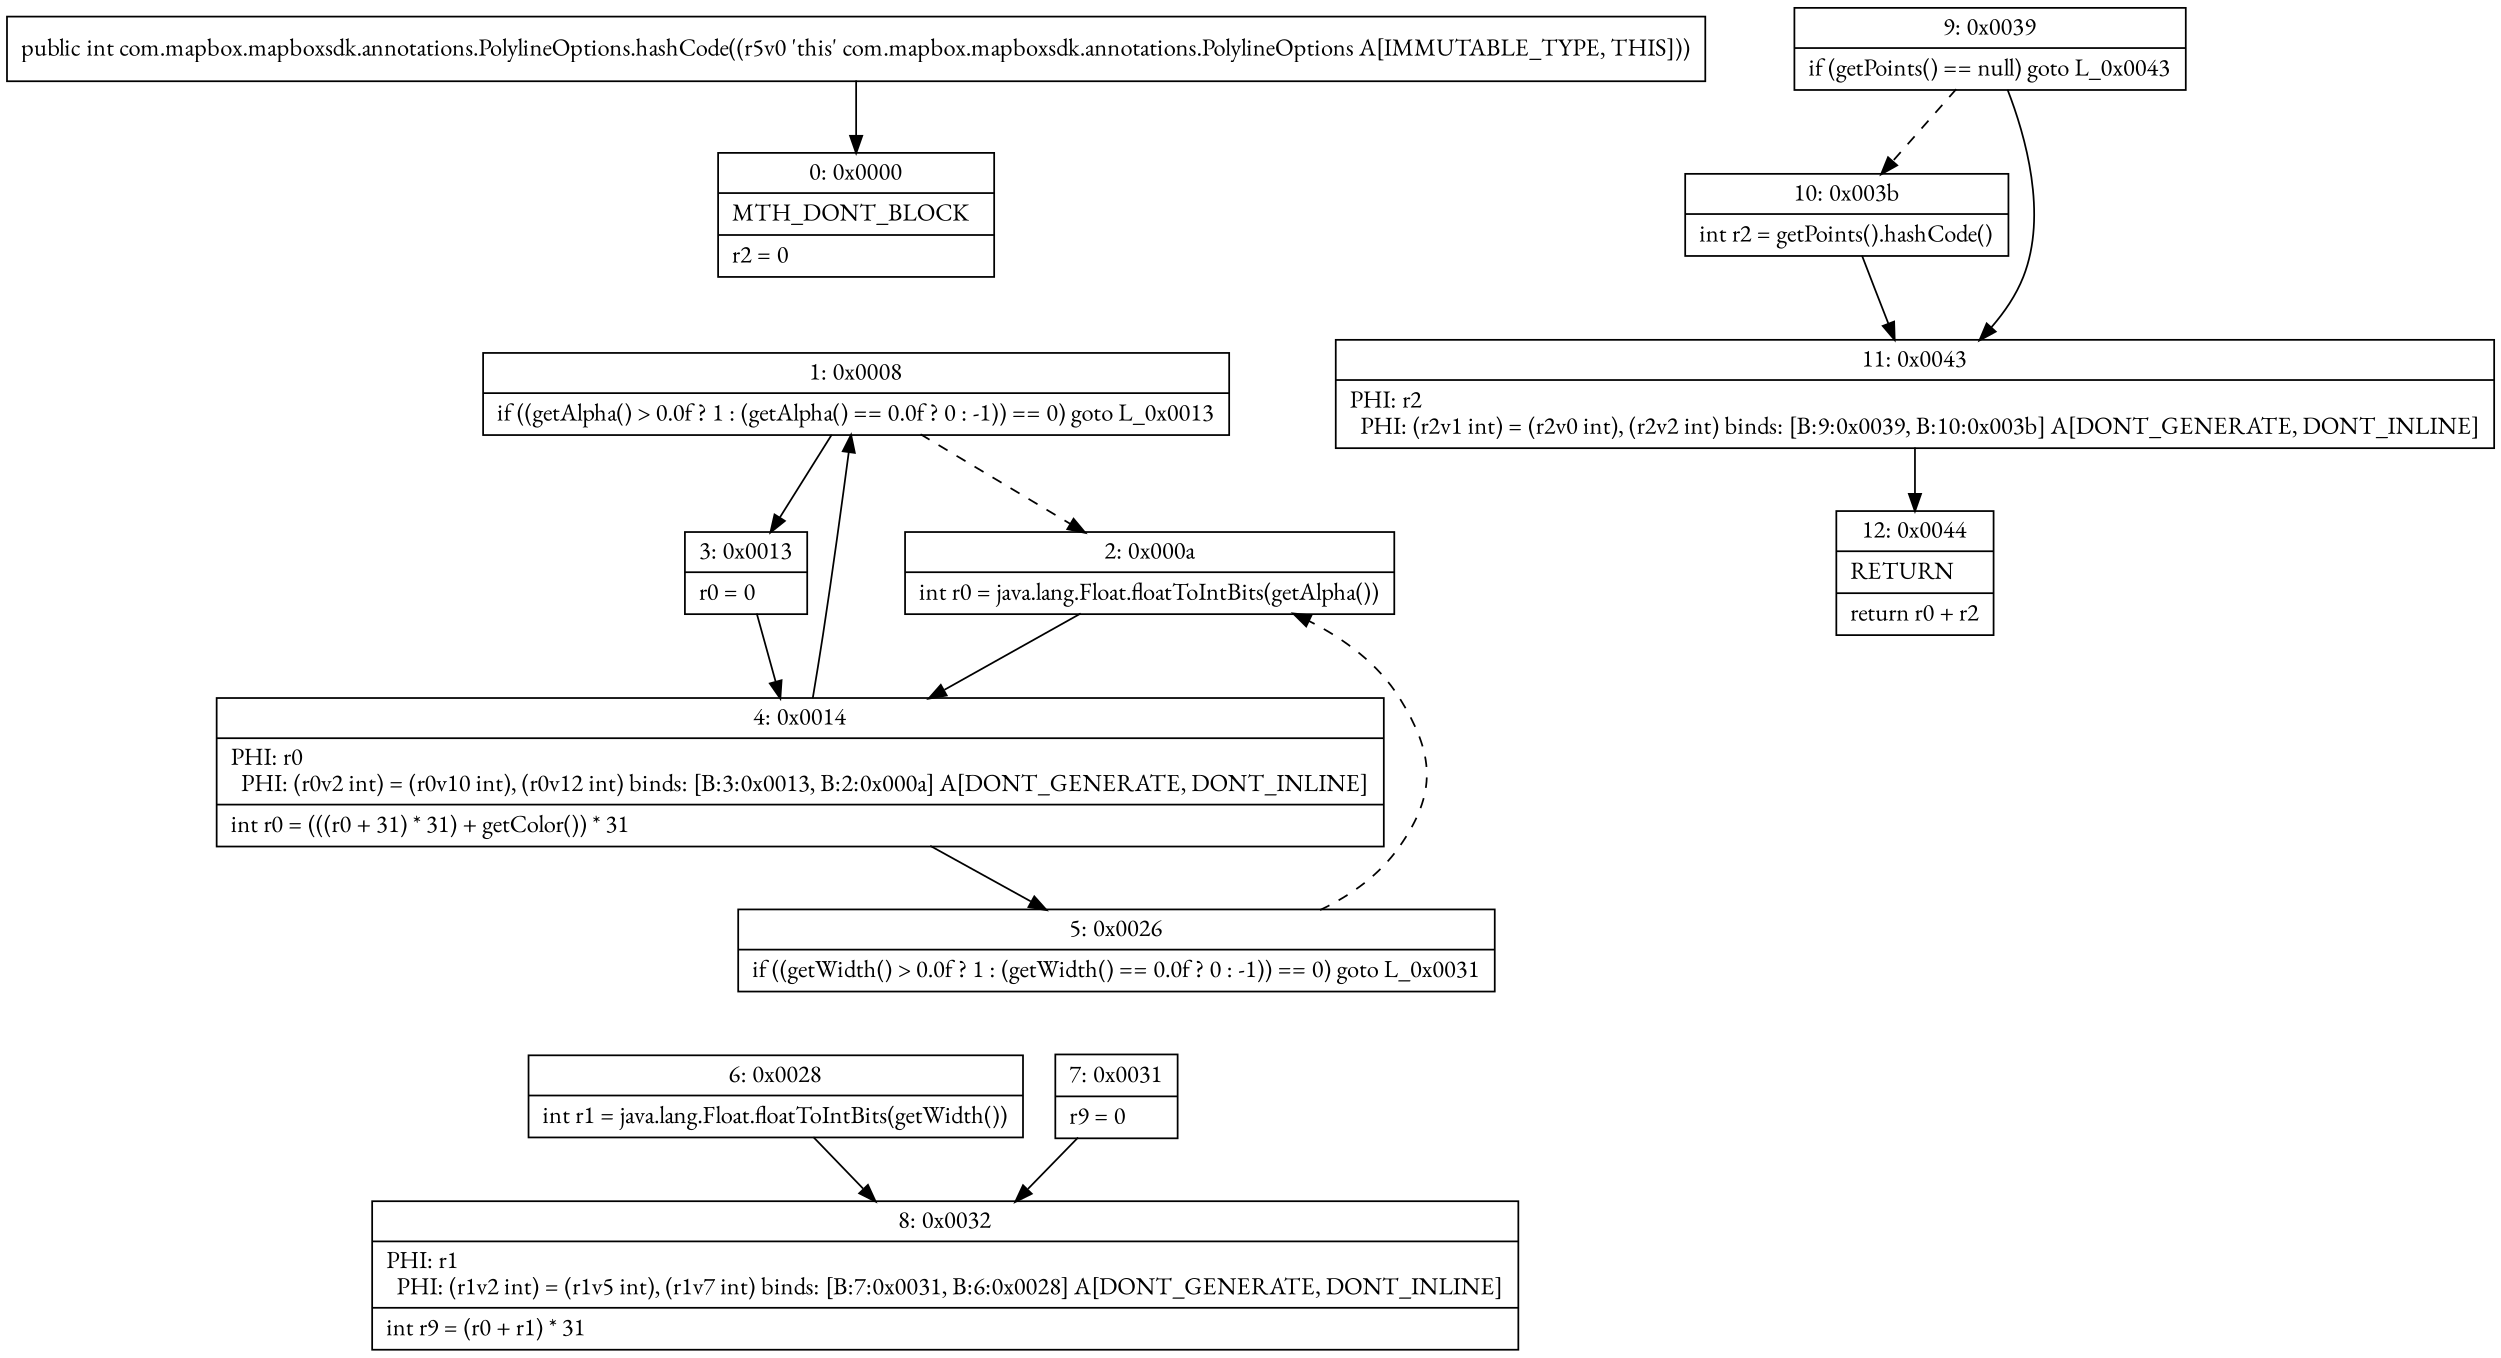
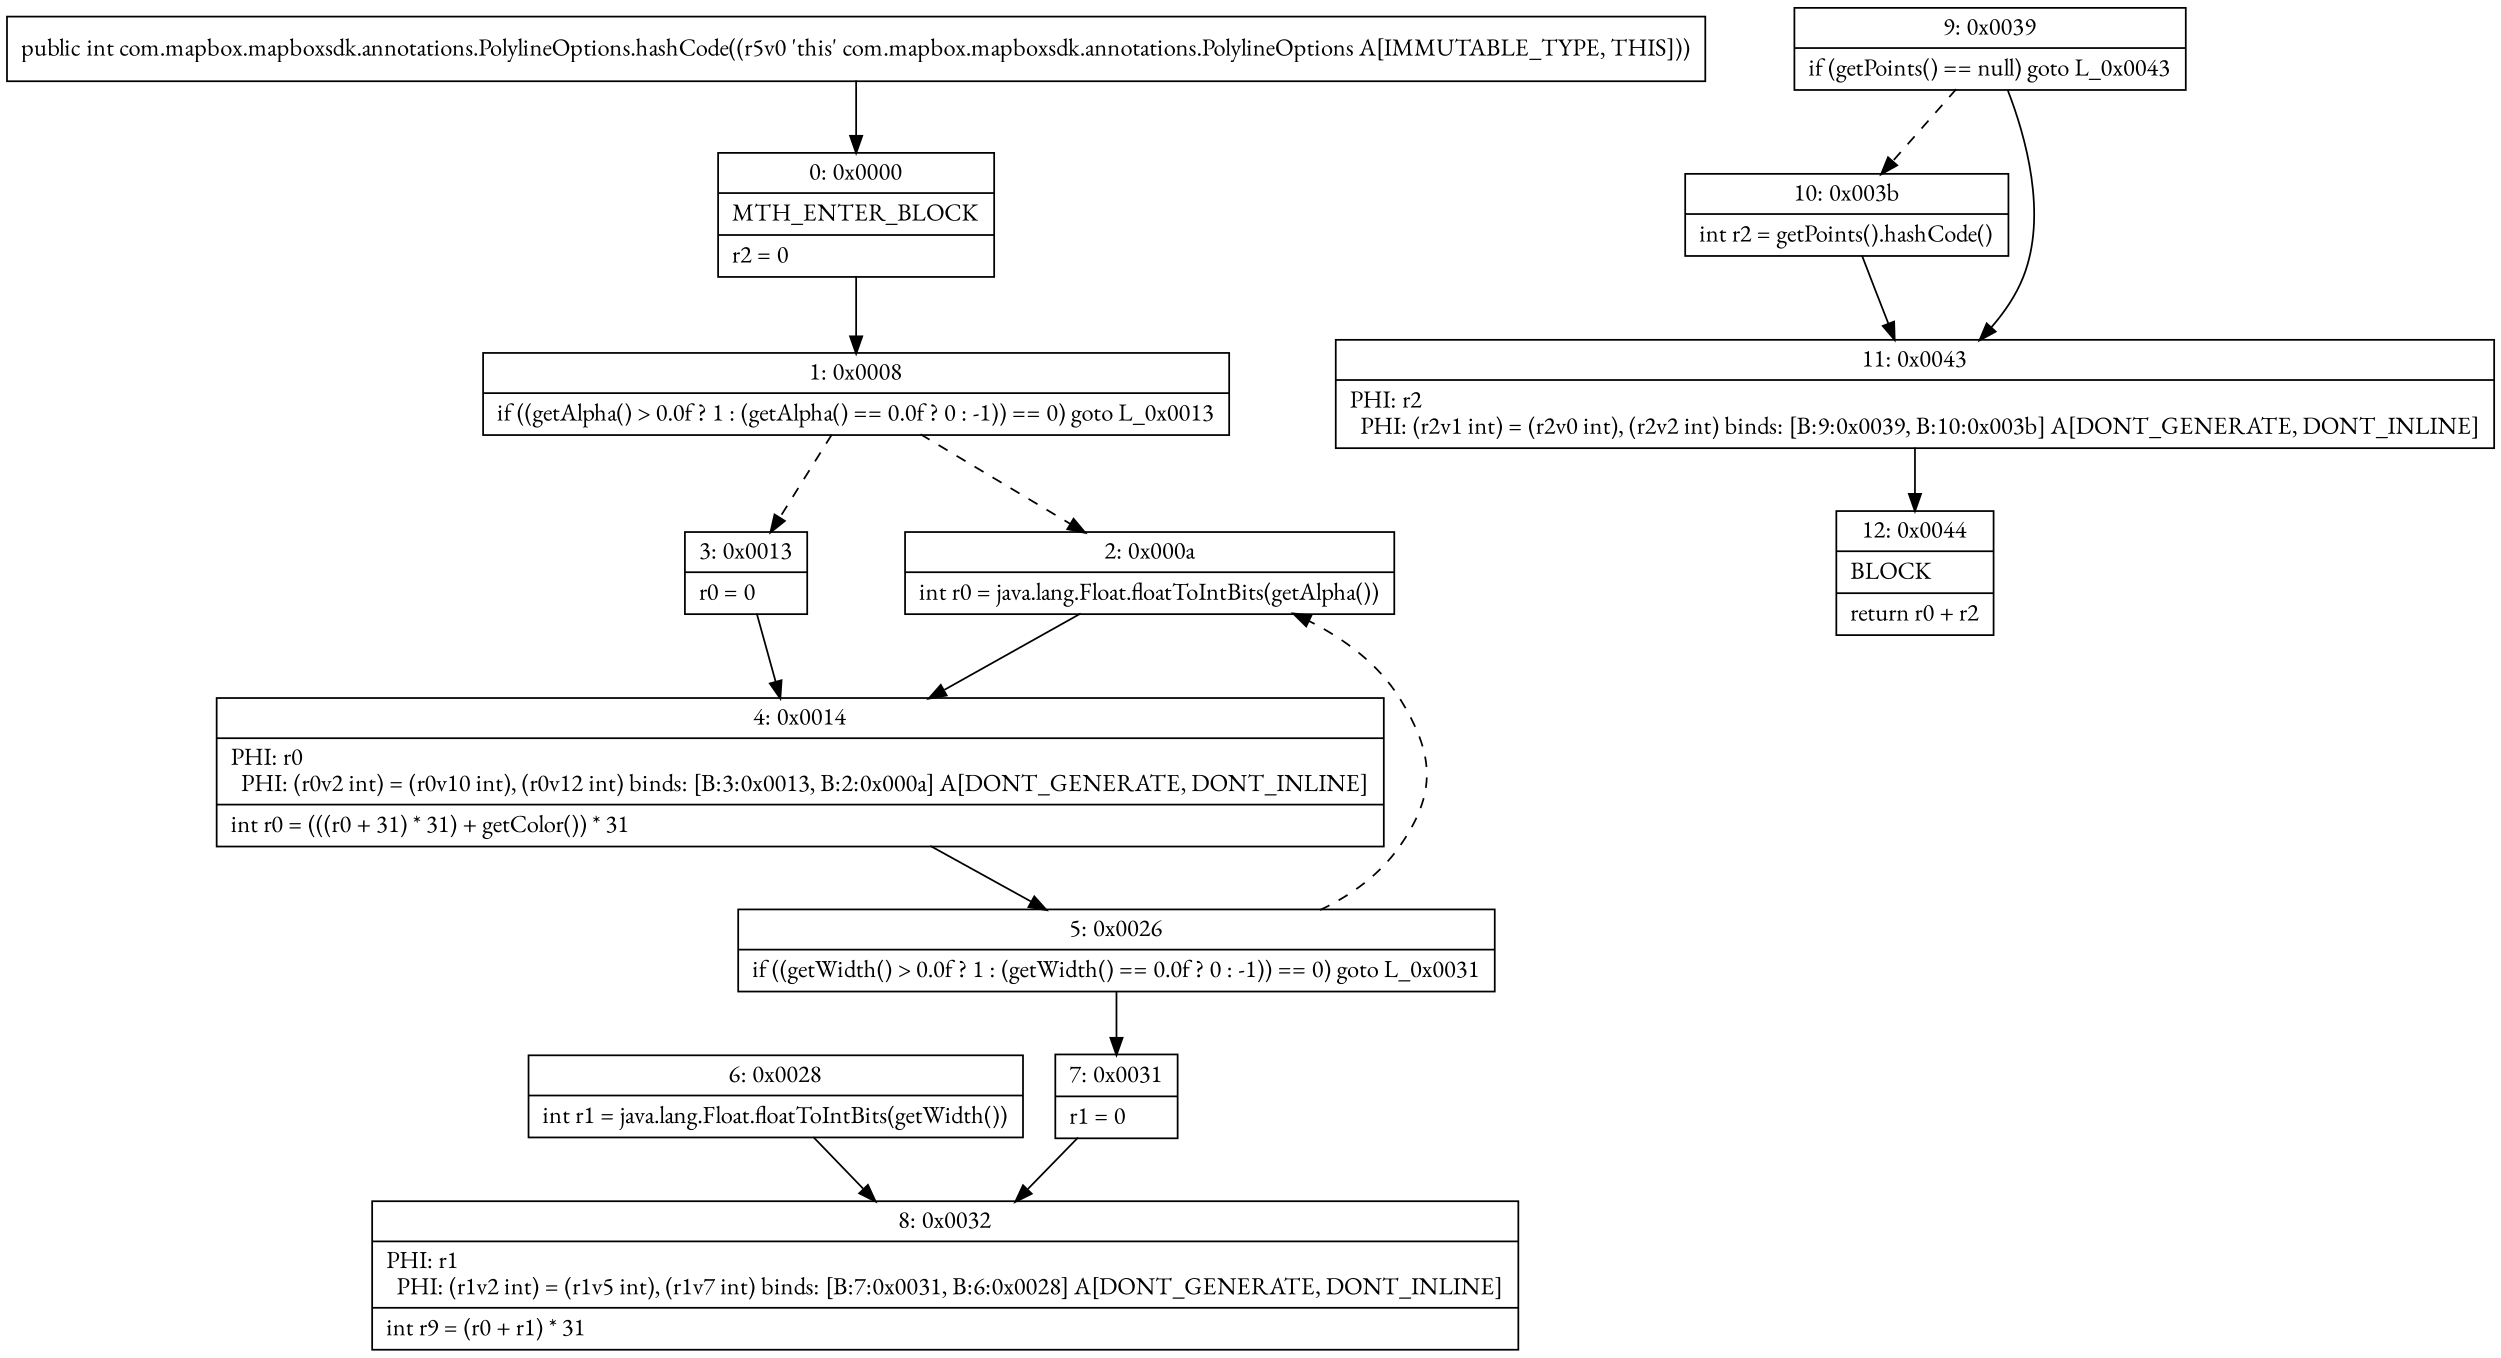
node "0: 0x0000": text "MTH_DONT_BLOCK" -> "MTH_ENTER_BLOCK"
edge "1: 0x0008" -> "3: 0x0013": style solid -> dashed
node "12: 0x0044": text "RETURN" -> "BLOCK"
edge "4: 0x0014" -> "1: 0x0008": now "0: 0x0000" -> "1: 0x0008"
edge "5: 0x0026" -> "7: 0x0031": added
node "7: 0x0031": text "r9 = 0" -> "r1 = 0"
